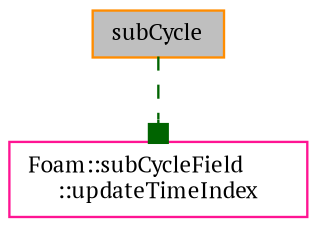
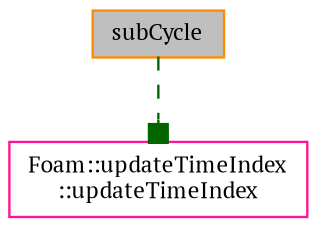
node "Foam::subCycleField ::updateTimeIndex": label "Foam::subCycleField ::updateTimeIndex" -> "Foam::updateTimeIndex ::updateTimeIndex"
